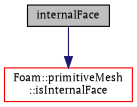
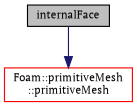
node "Foam::primitiveMesh ::isInternalFace": label "Foam::primitiveMesh ::isInternalFace" -> "Foam::primitiveMesh ::primitiveMesh"
